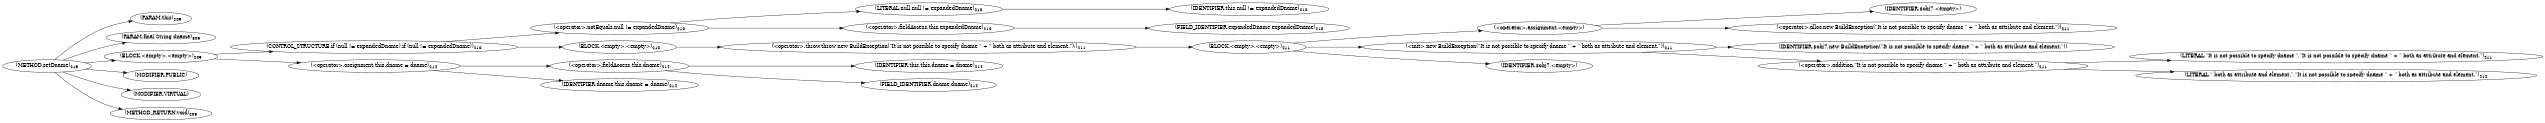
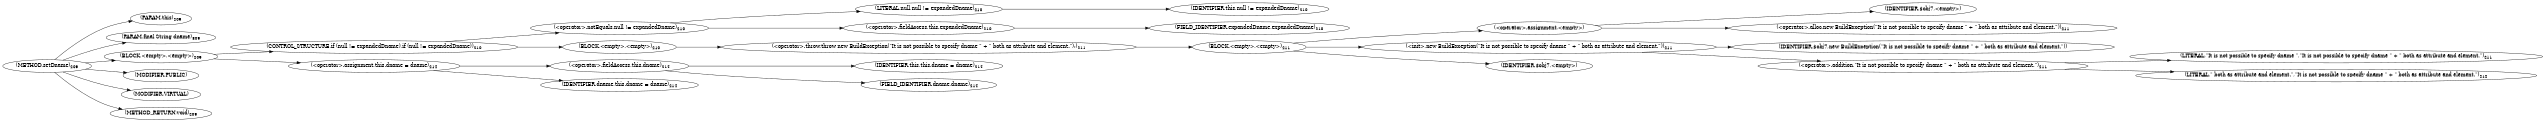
node "(METHOD,setDname)": text "219" -> "209"
